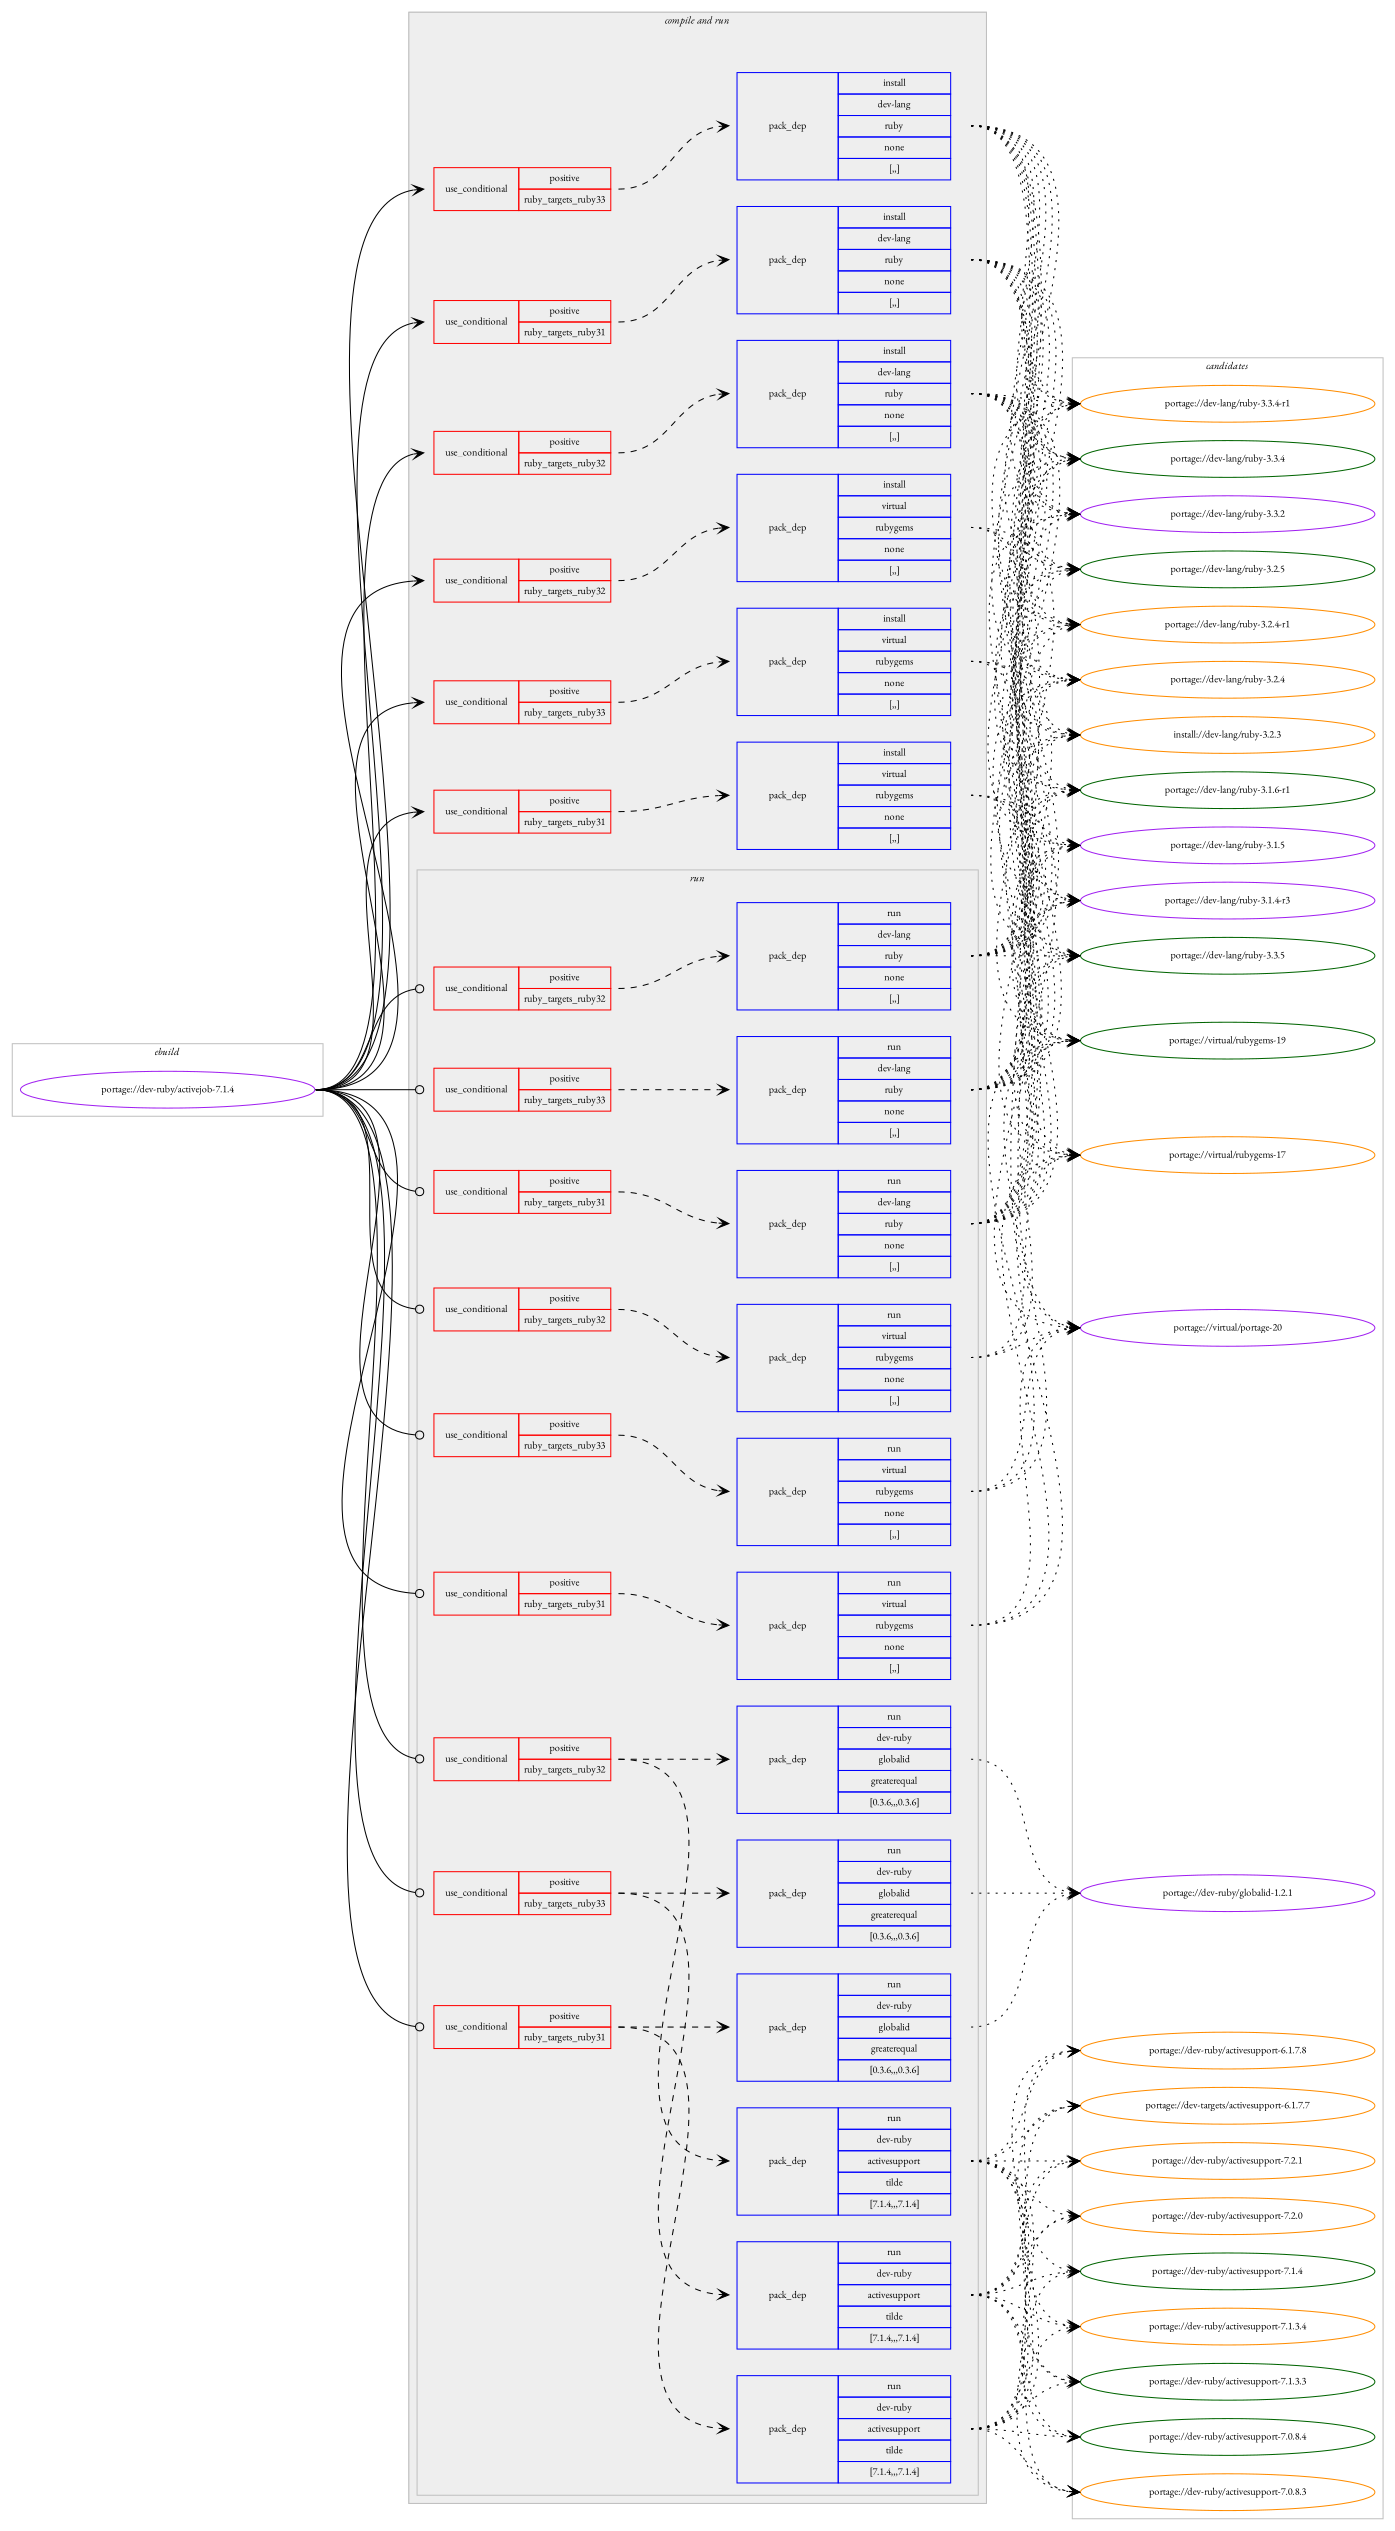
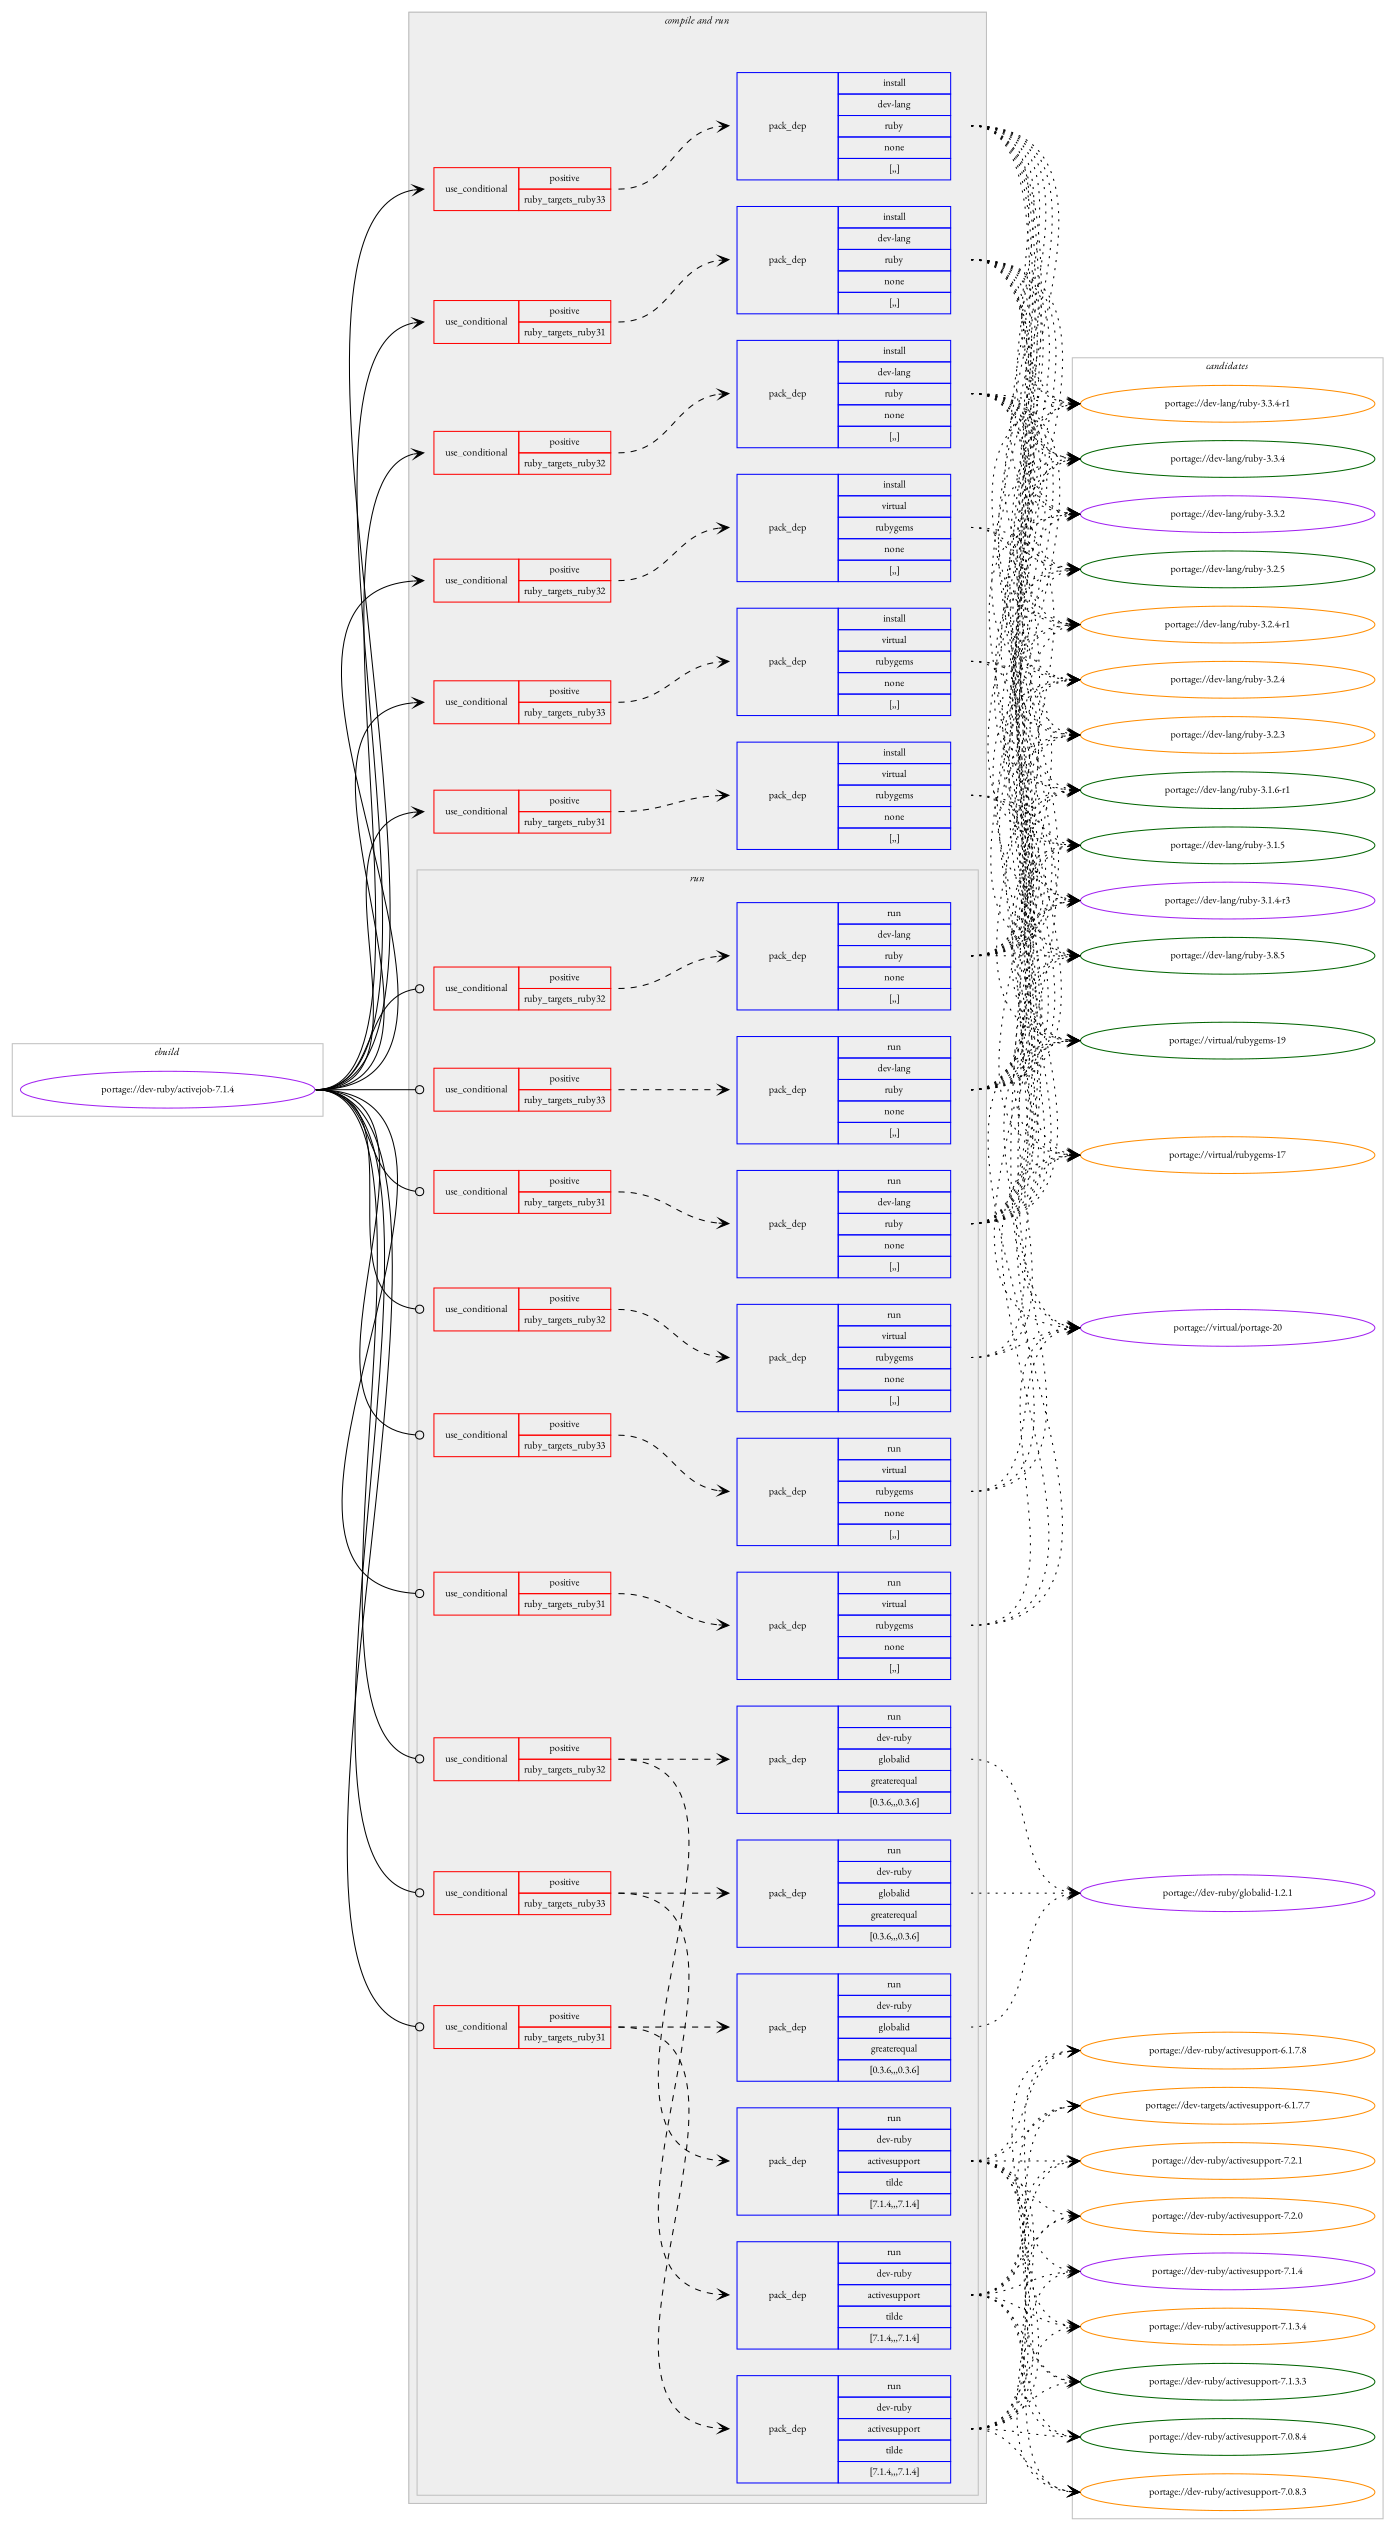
node "install://dev-lang/ruby-3.2.3": label "install://dev-lang/ruby-3.2.3" -> "portage://dev-lang/ruby-3.2.3"
node "portage://dev-lang/ruby-3.1.5": color purple -> darkgreen
node "portage://dev-lang/ruby-3.3.5": label "portage://dev-lang/ruby-3.3.5" -> "portage://dev-lang/ruby-3.8.5"
node "portage://dev-ruby/activesupport-7.1.4": color darkgreen -> purple
